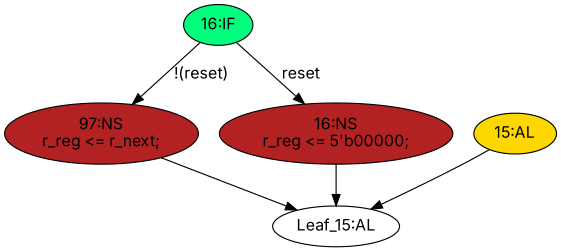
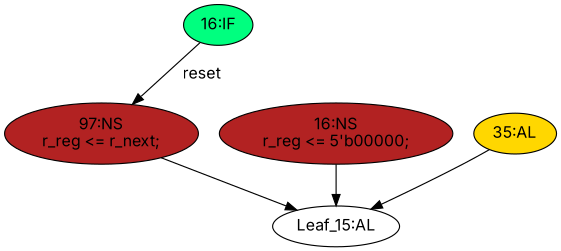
edge "16:IF" -> "16:NS r_reg <= 5'b00000;": removed, label "reset"
edge "16:IF" -> "97:NS r_reg <= r_next;": label "!(reset)" -> "reset"
node "15:AL": label "15:AL" -> "35:AL"
